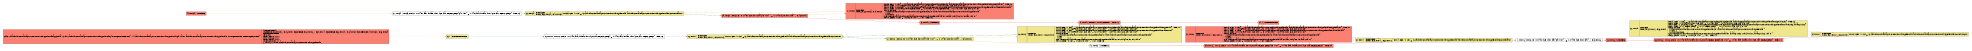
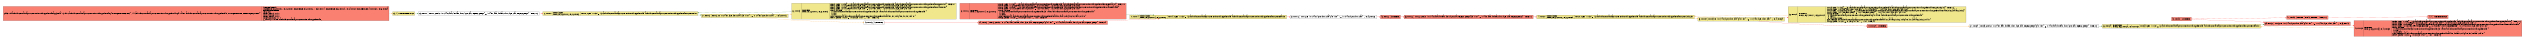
node "35: 0x0029": added
edge "39: 0x003c" -> "45: 0x004c": reversed
